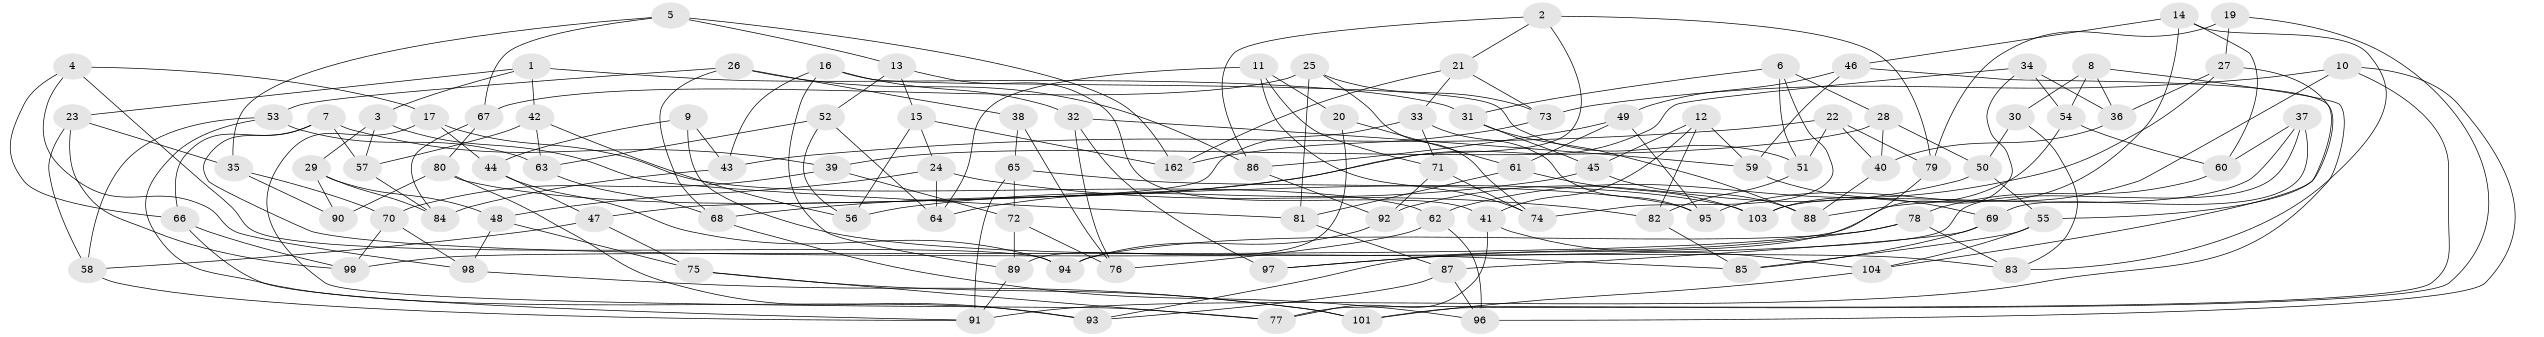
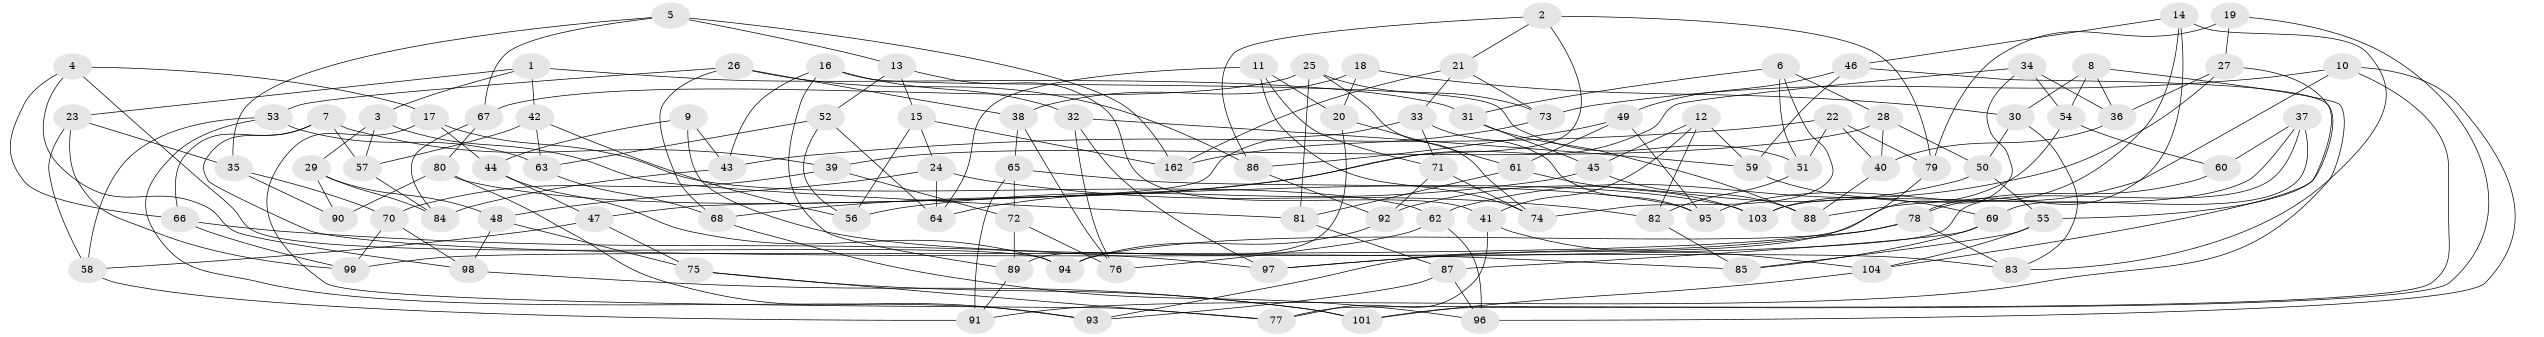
edge "14" -- "60": now "14" -- "78"
node "18": added
edge "66" -- "91": now "66" -- "97"
